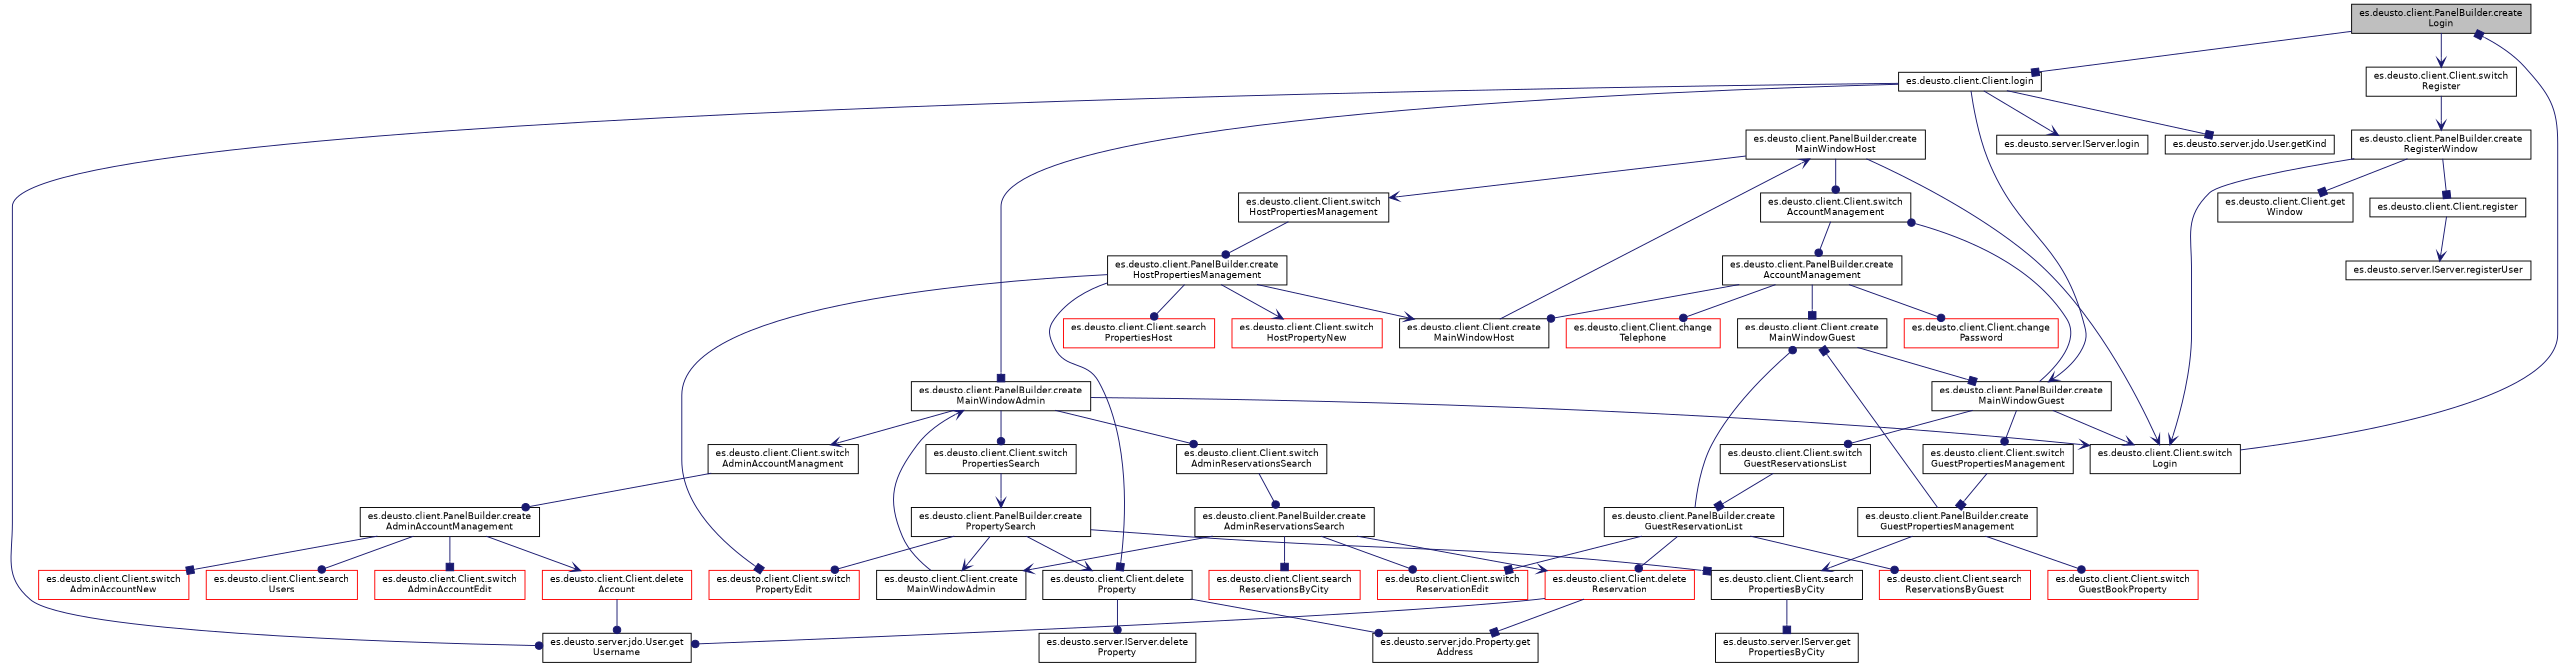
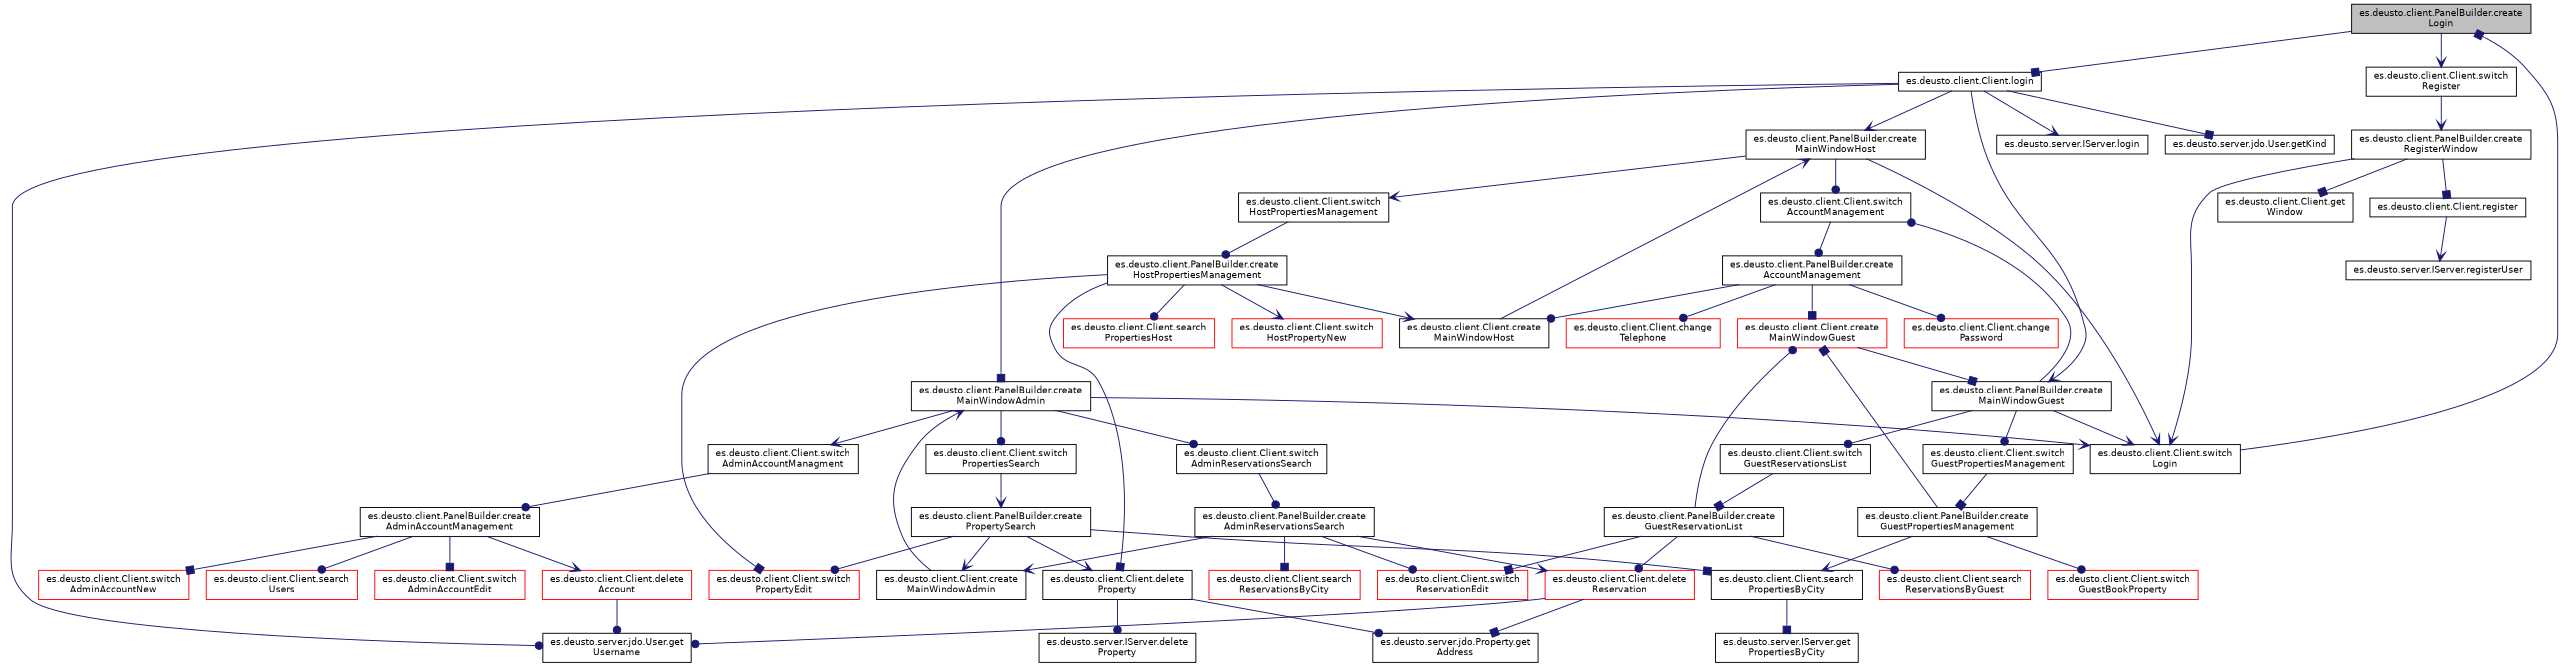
edge "es.deusto.client.Client.login" -> "es.deusto.client.PanelBuilder.create MainWindowHost": added
node "es.deusto.client.Client.create MainWindowGuest": color black -> red
